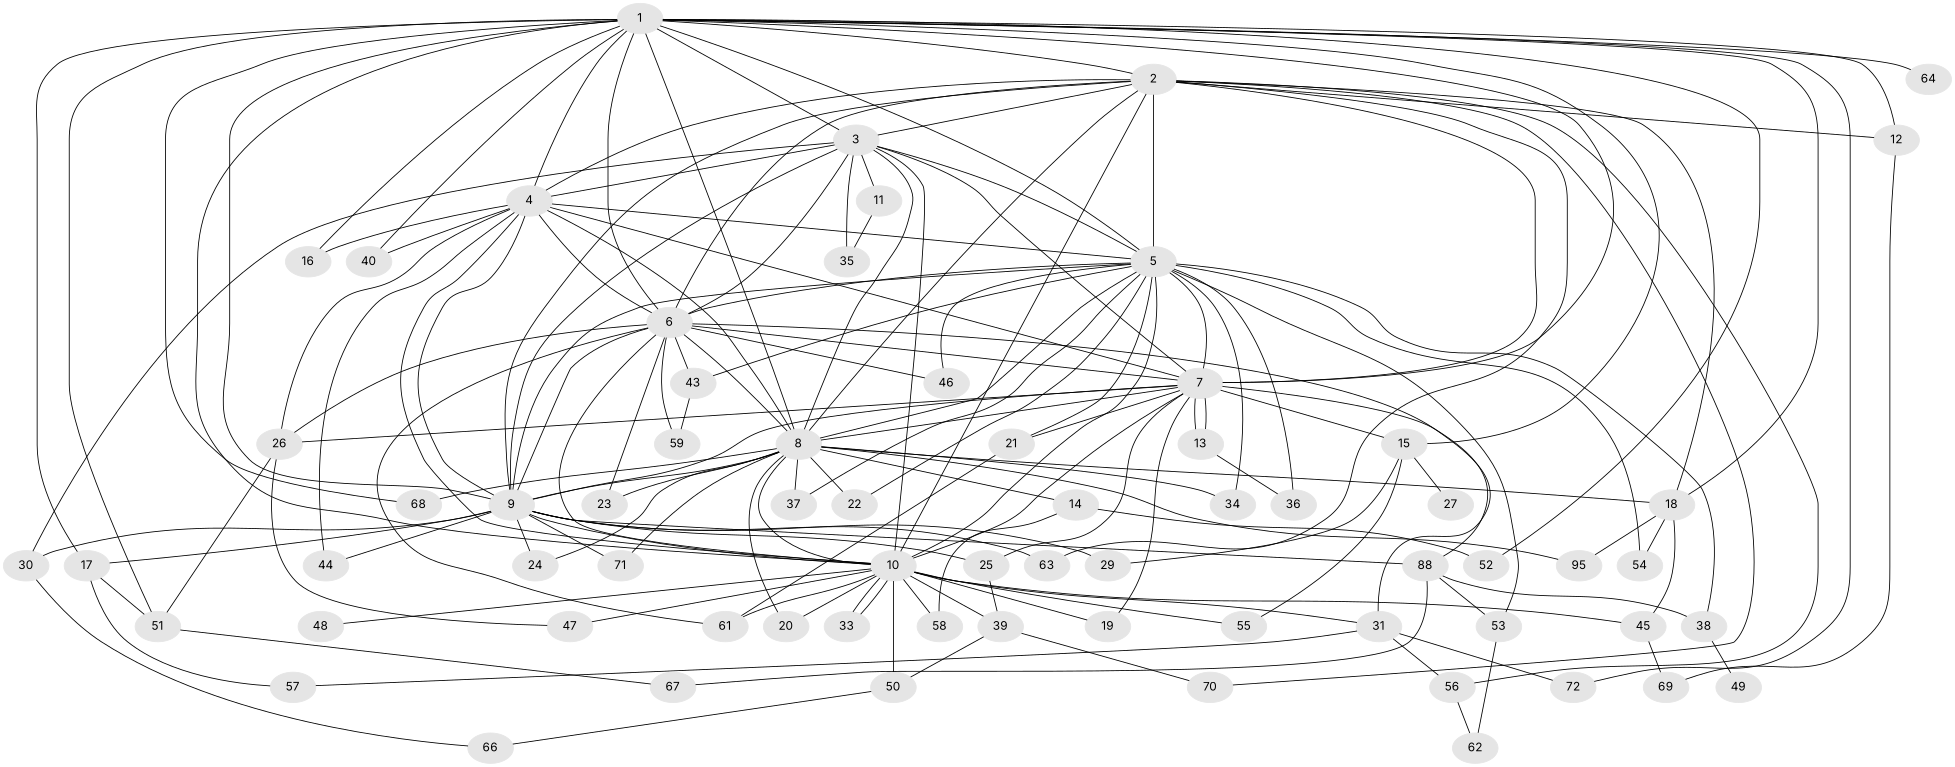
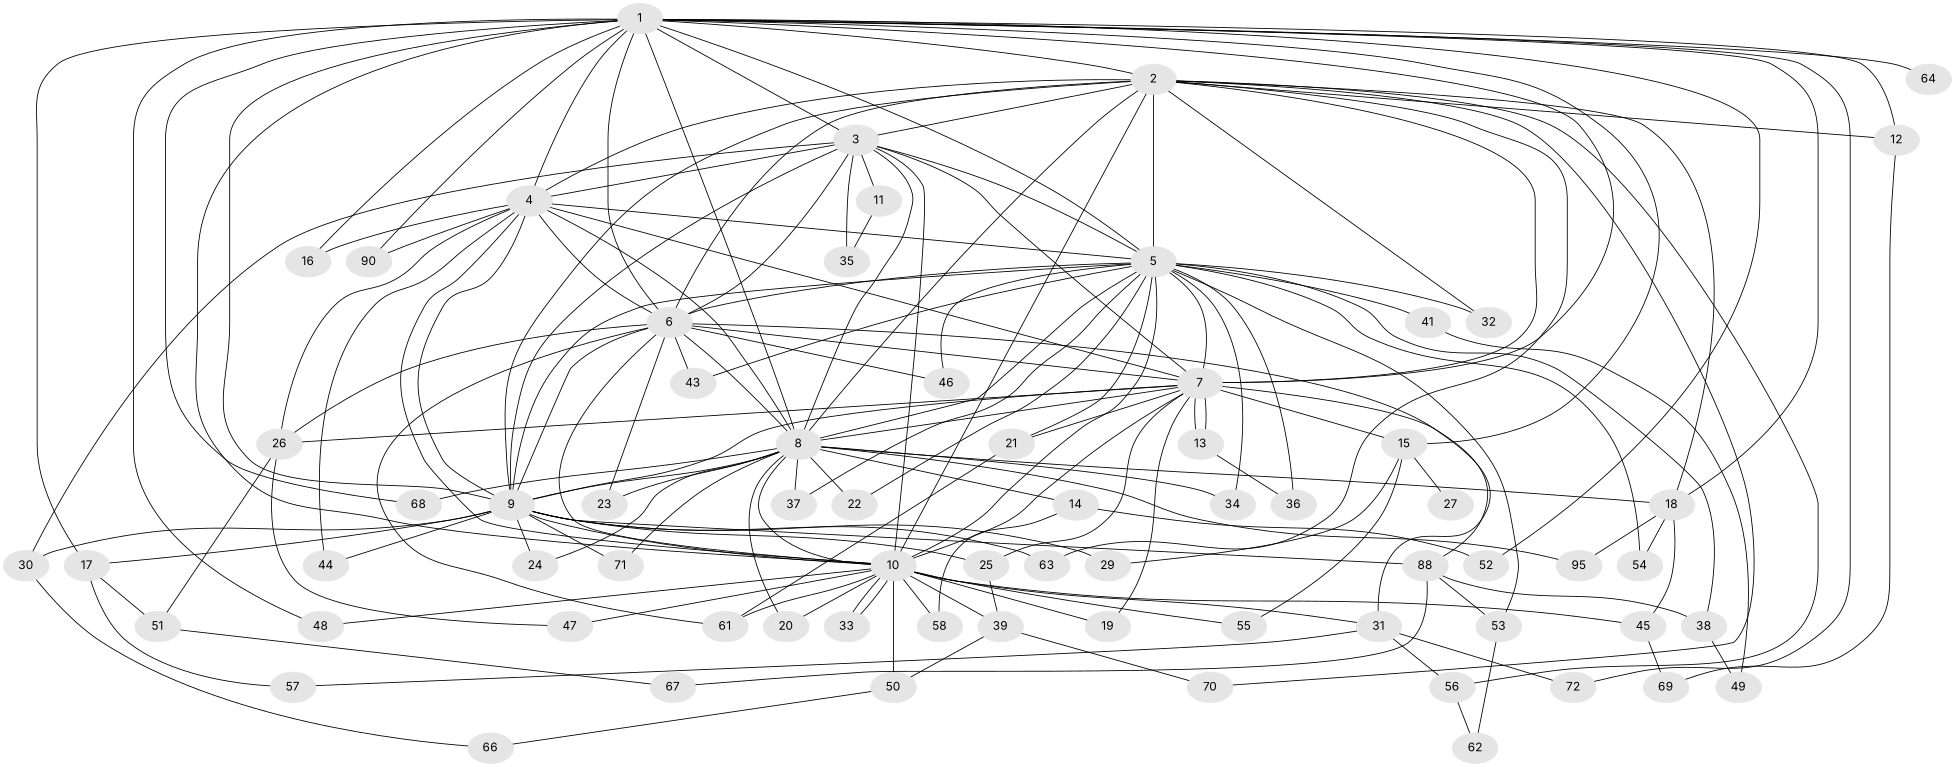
edge "1" -- "51": now "1" -- "48"
node "40": label "40" -> "90"
node "41": added
node "32": added
node "59": removed
